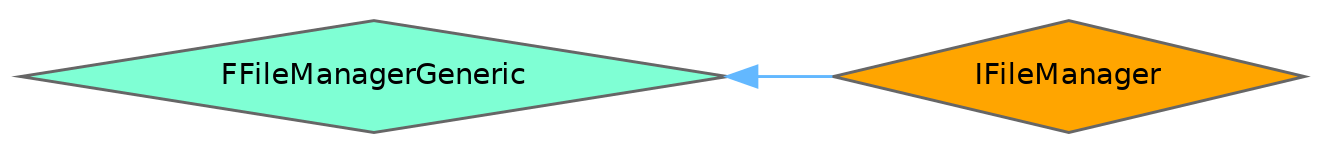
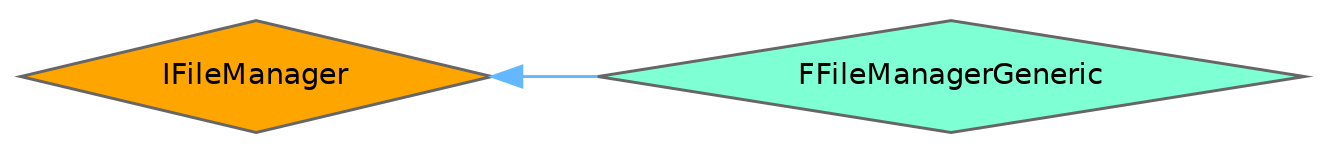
edge "IFileManager" -> "FFileManagerGeneric": reversed
